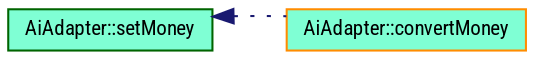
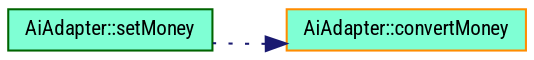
edge "AiAdapter::convertMoney" -> "AiAdapter::setMoney": reversed
